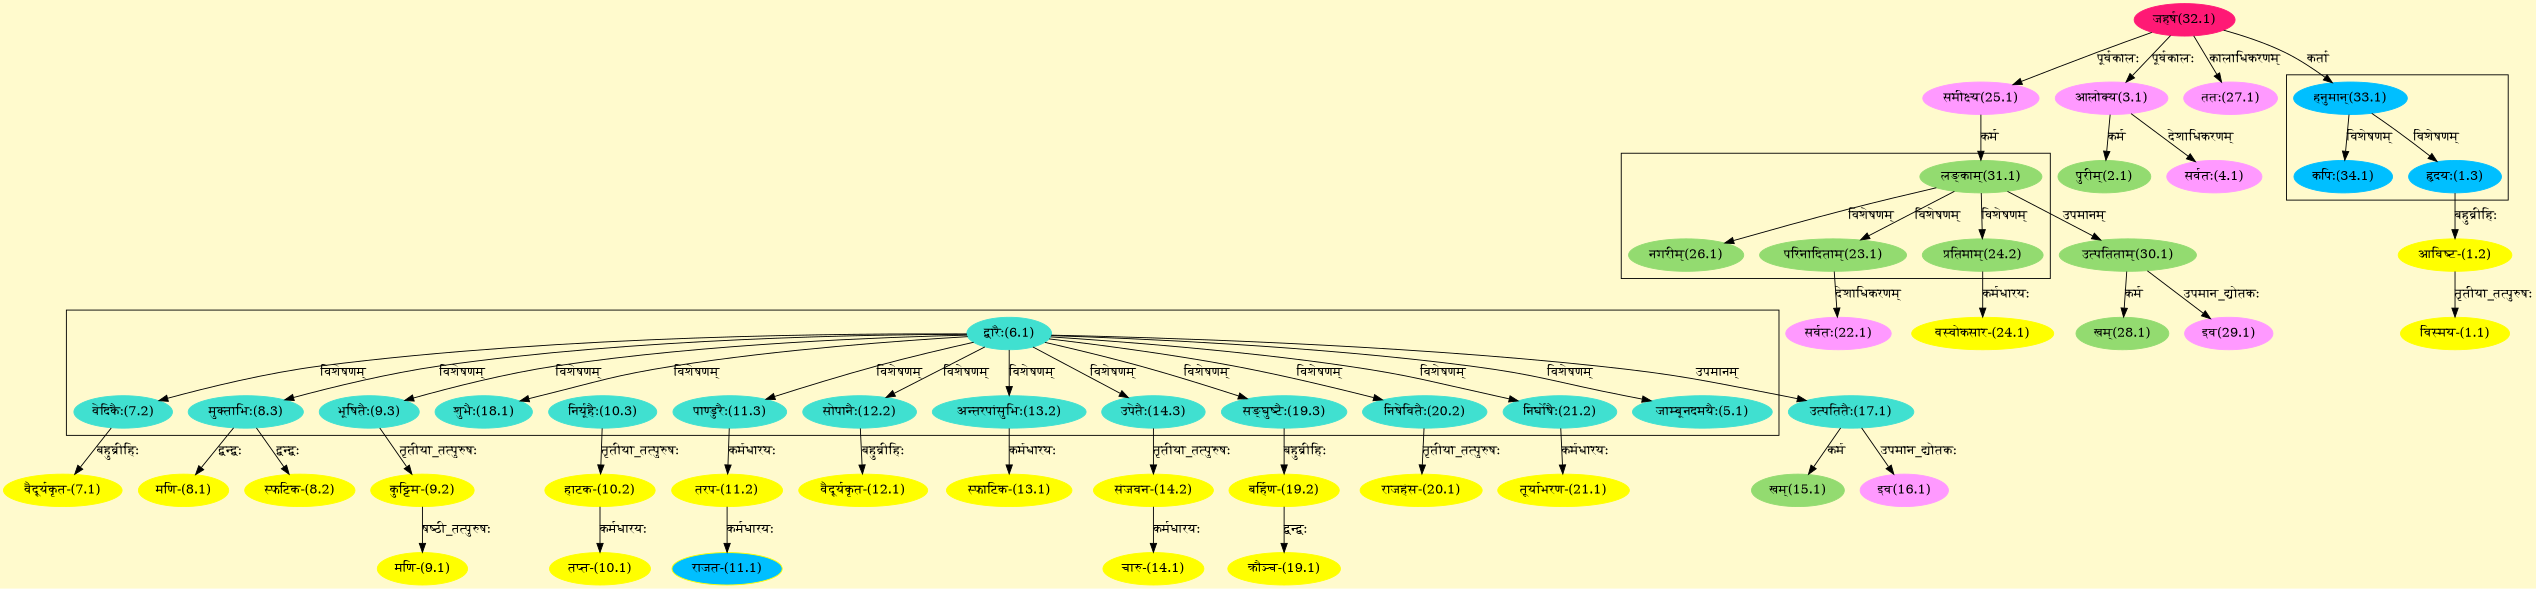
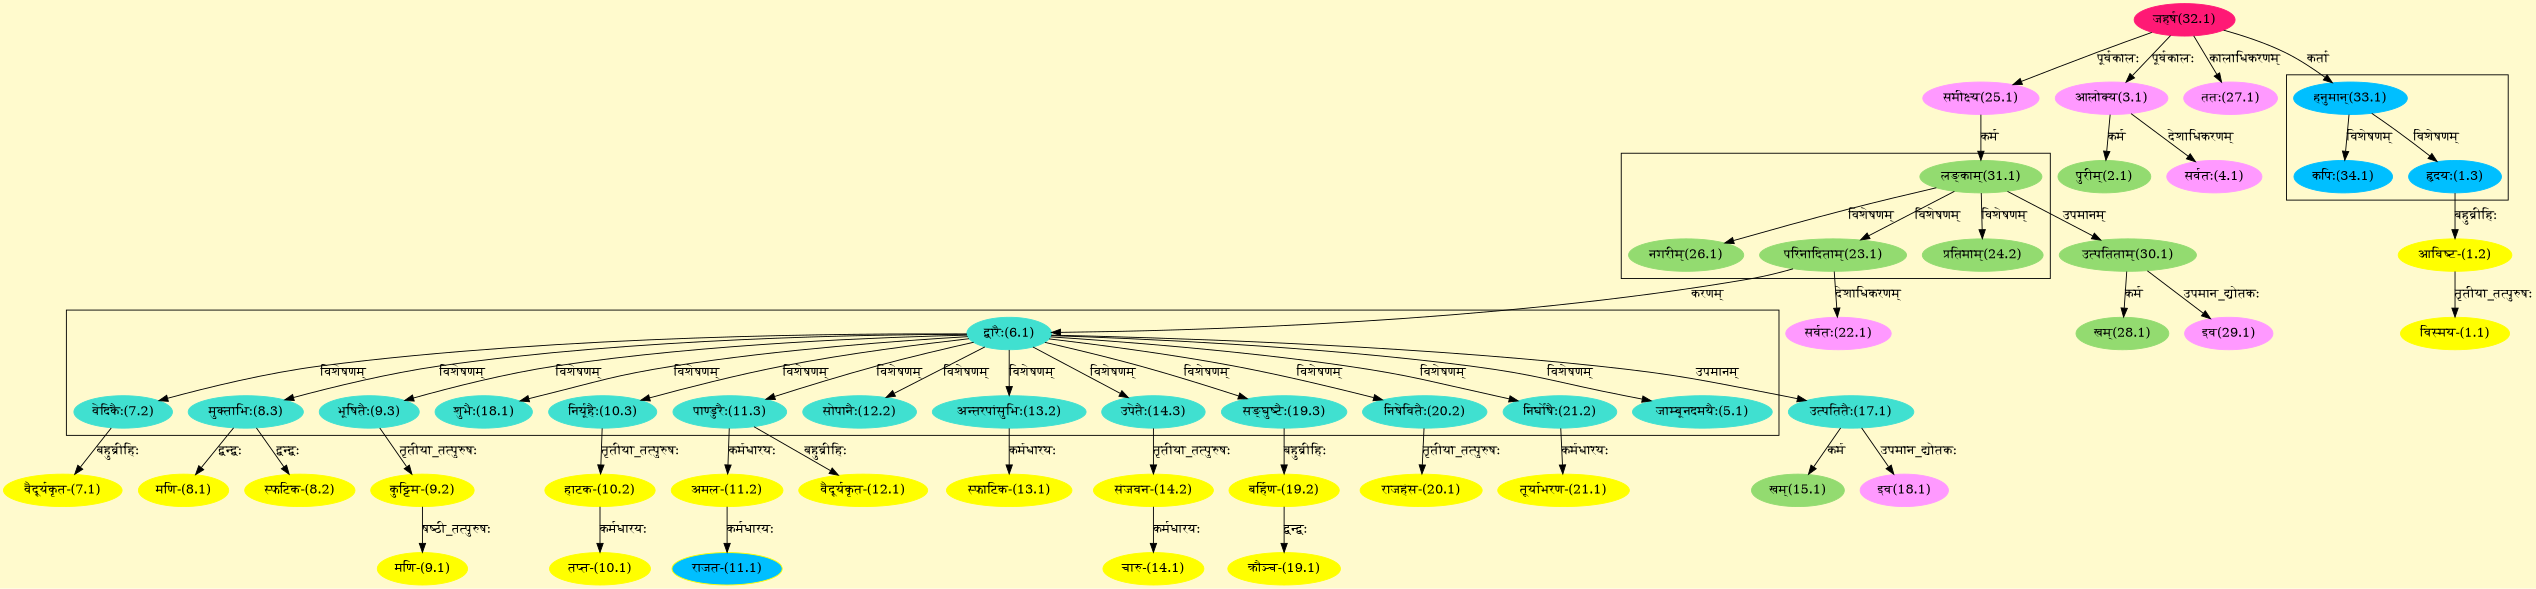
edge "परिनादिताम्(23.1)" -> "द्वारैः(6.1)": added, label "करणम्"
node "वस्वोकसार-(24.1)": removed
edge "द्वारैः(6.1)" -> "निर्यूहैः(10.3)": added, label "विशेषणम्"
edge "सोपानैः(12.2)" -> "वैदूर्यकृत-(12.1)": now "पाण्डुरैः(11.3)" -> "वैदूर्यकृत-(12.1)"
node "तरप-(11.2)": label "तरप-(11.2)" -> "अमल-(11.2)"
node "इव(16.1)": label "इव(16.1)" -> "इव(18.1)"
